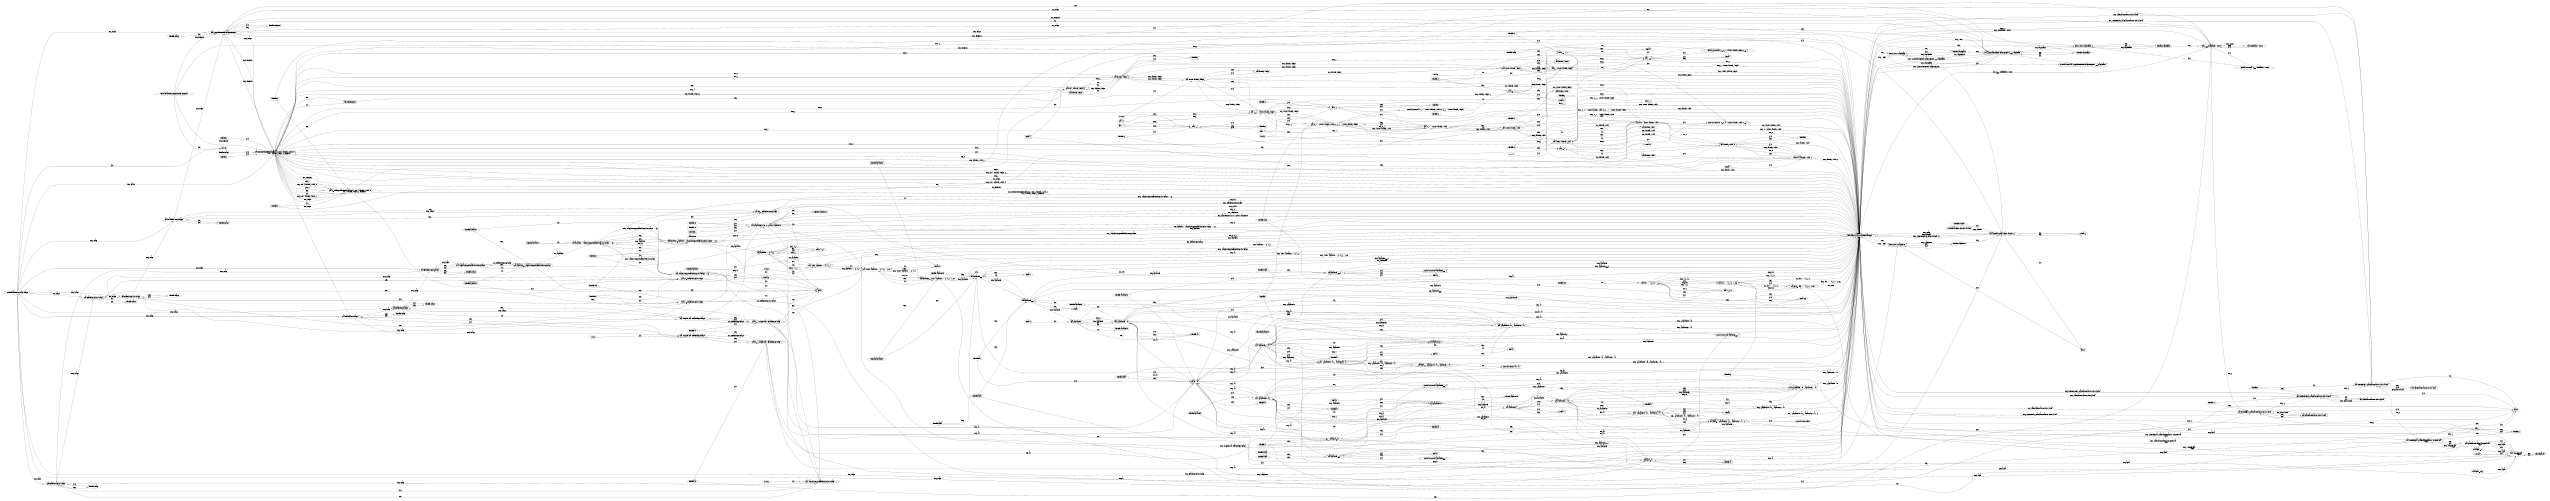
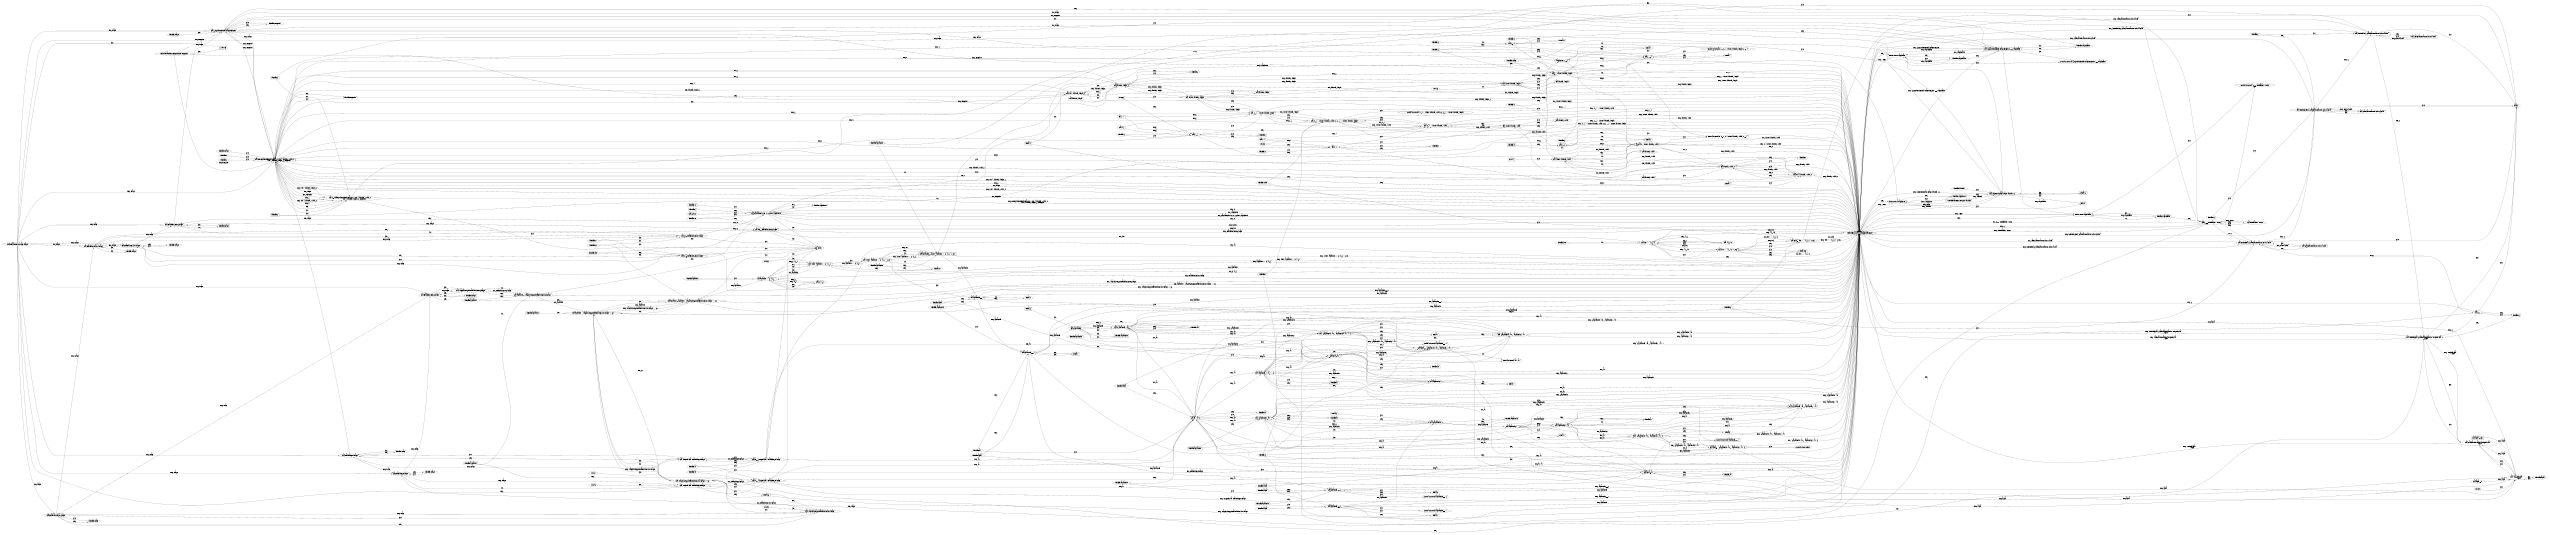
node "(Call,x += 4)": label "(Call,x += 4)" -> "(MagickTrue,x += 4)"
node "1000193": added
